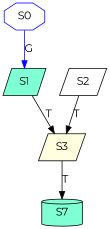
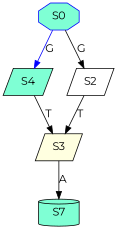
node "S0": fillcolor white -> aquamarine
edge "S0" -> "S2": added, label "G"
node "S1": label "S1" -> "S4"
edge "S3" -> "S7": label "T" -> "A"
